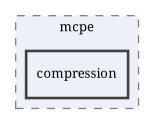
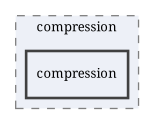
cluster "mcpe": label "mcpe" -> "compression"
